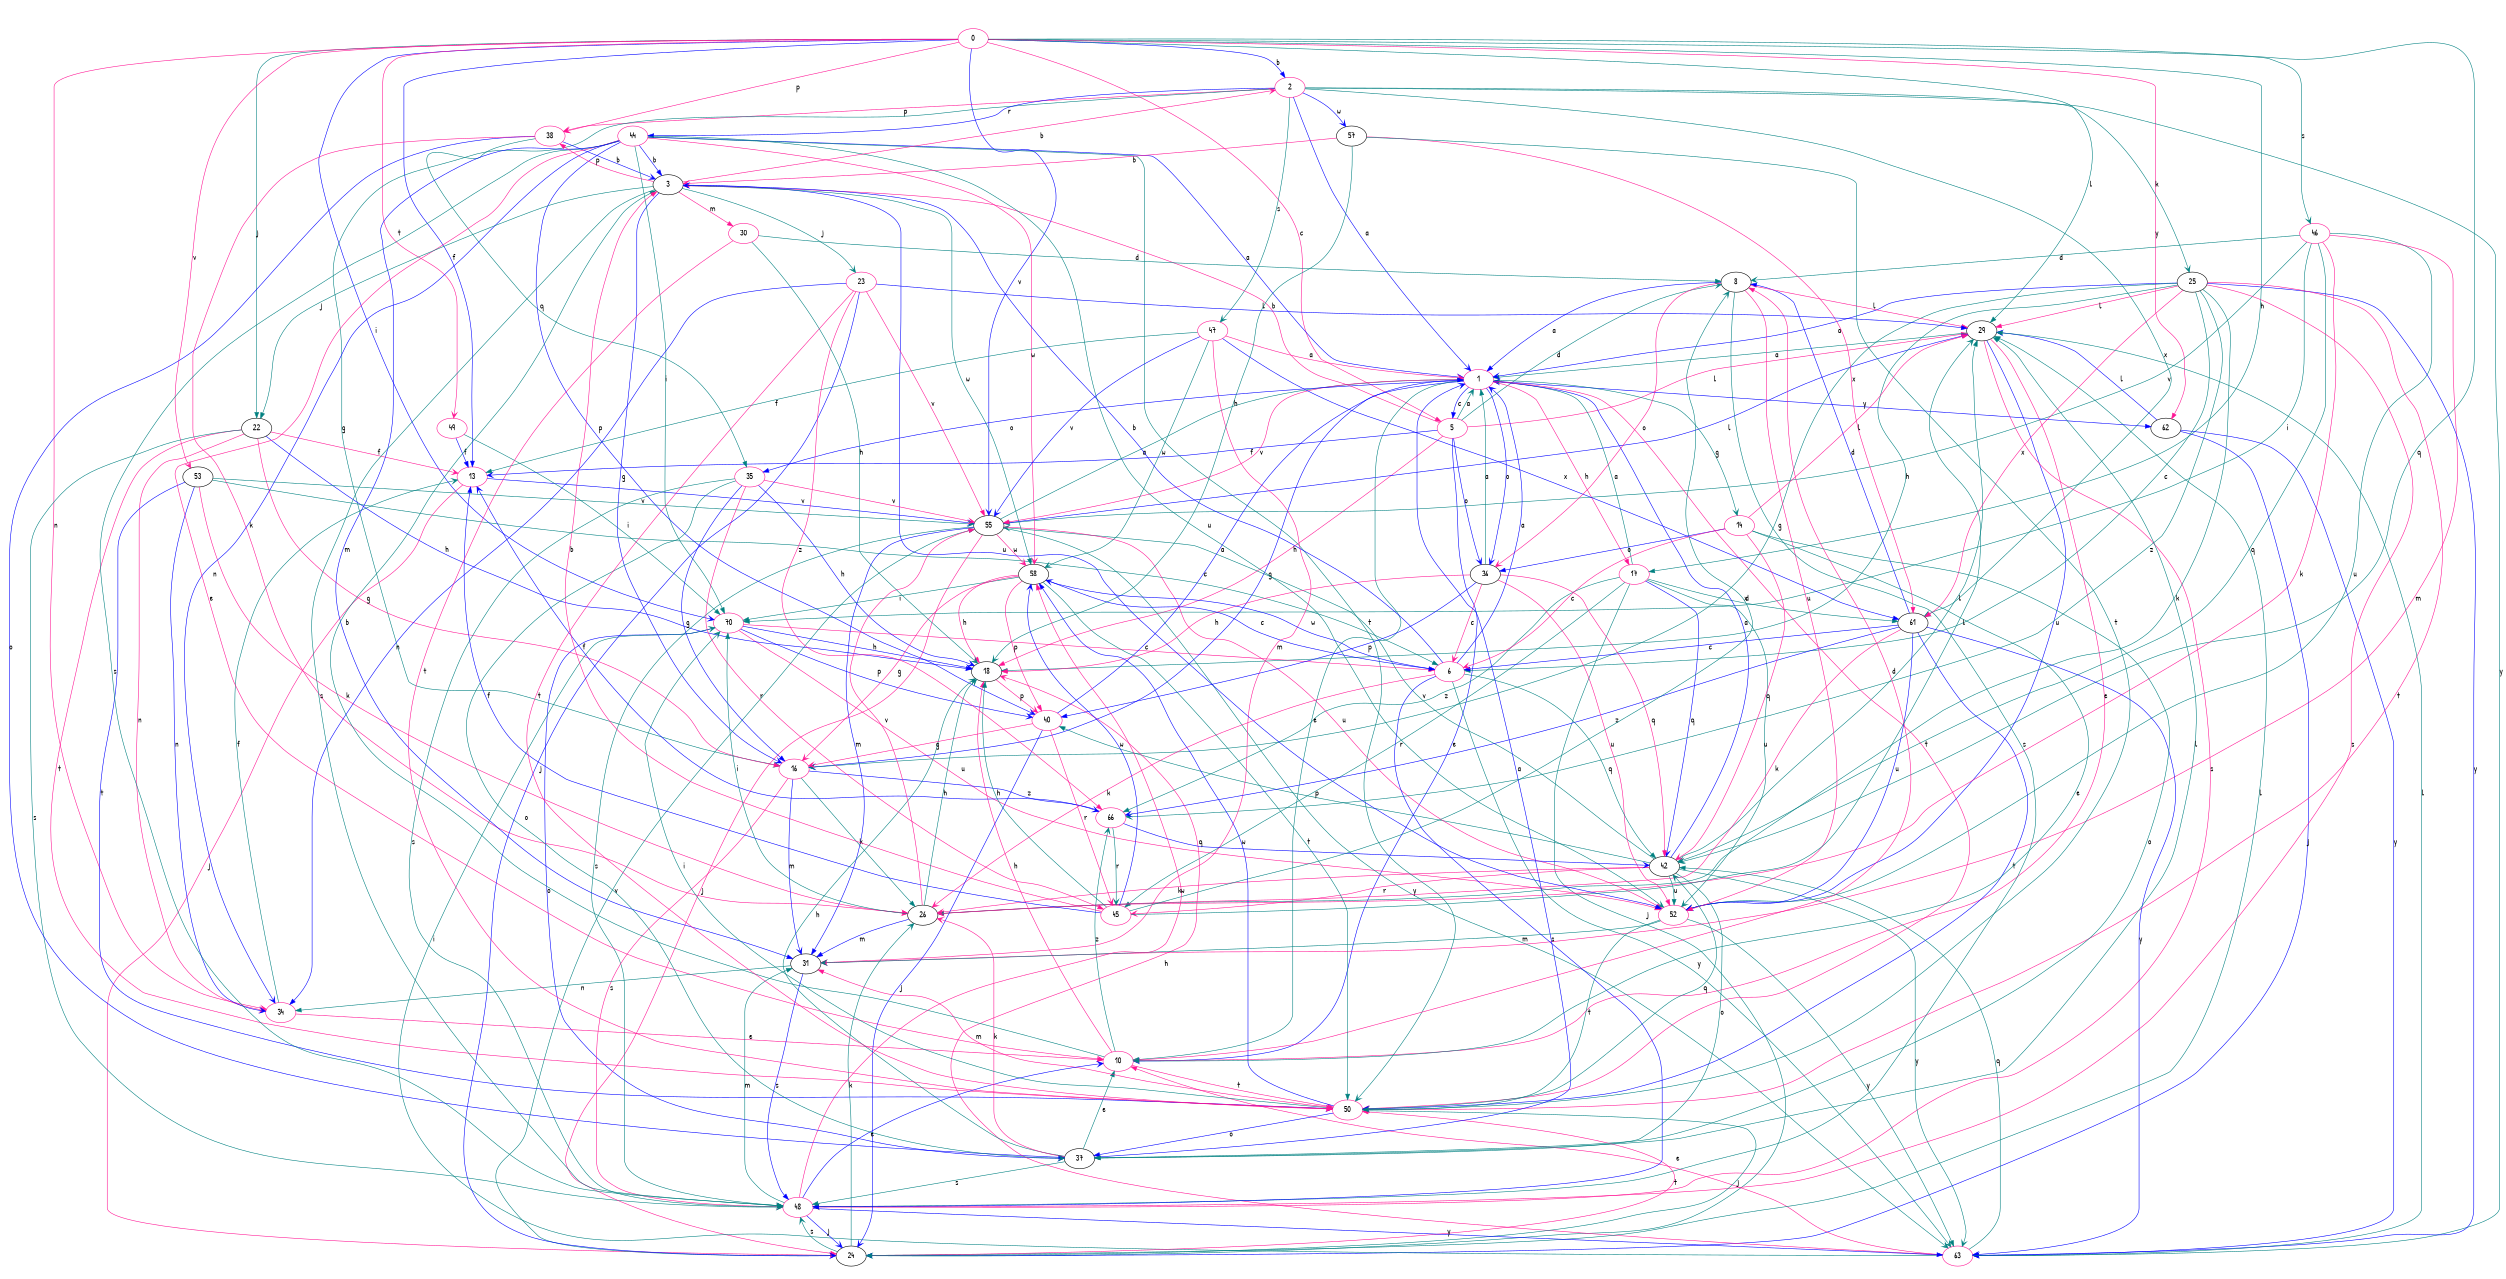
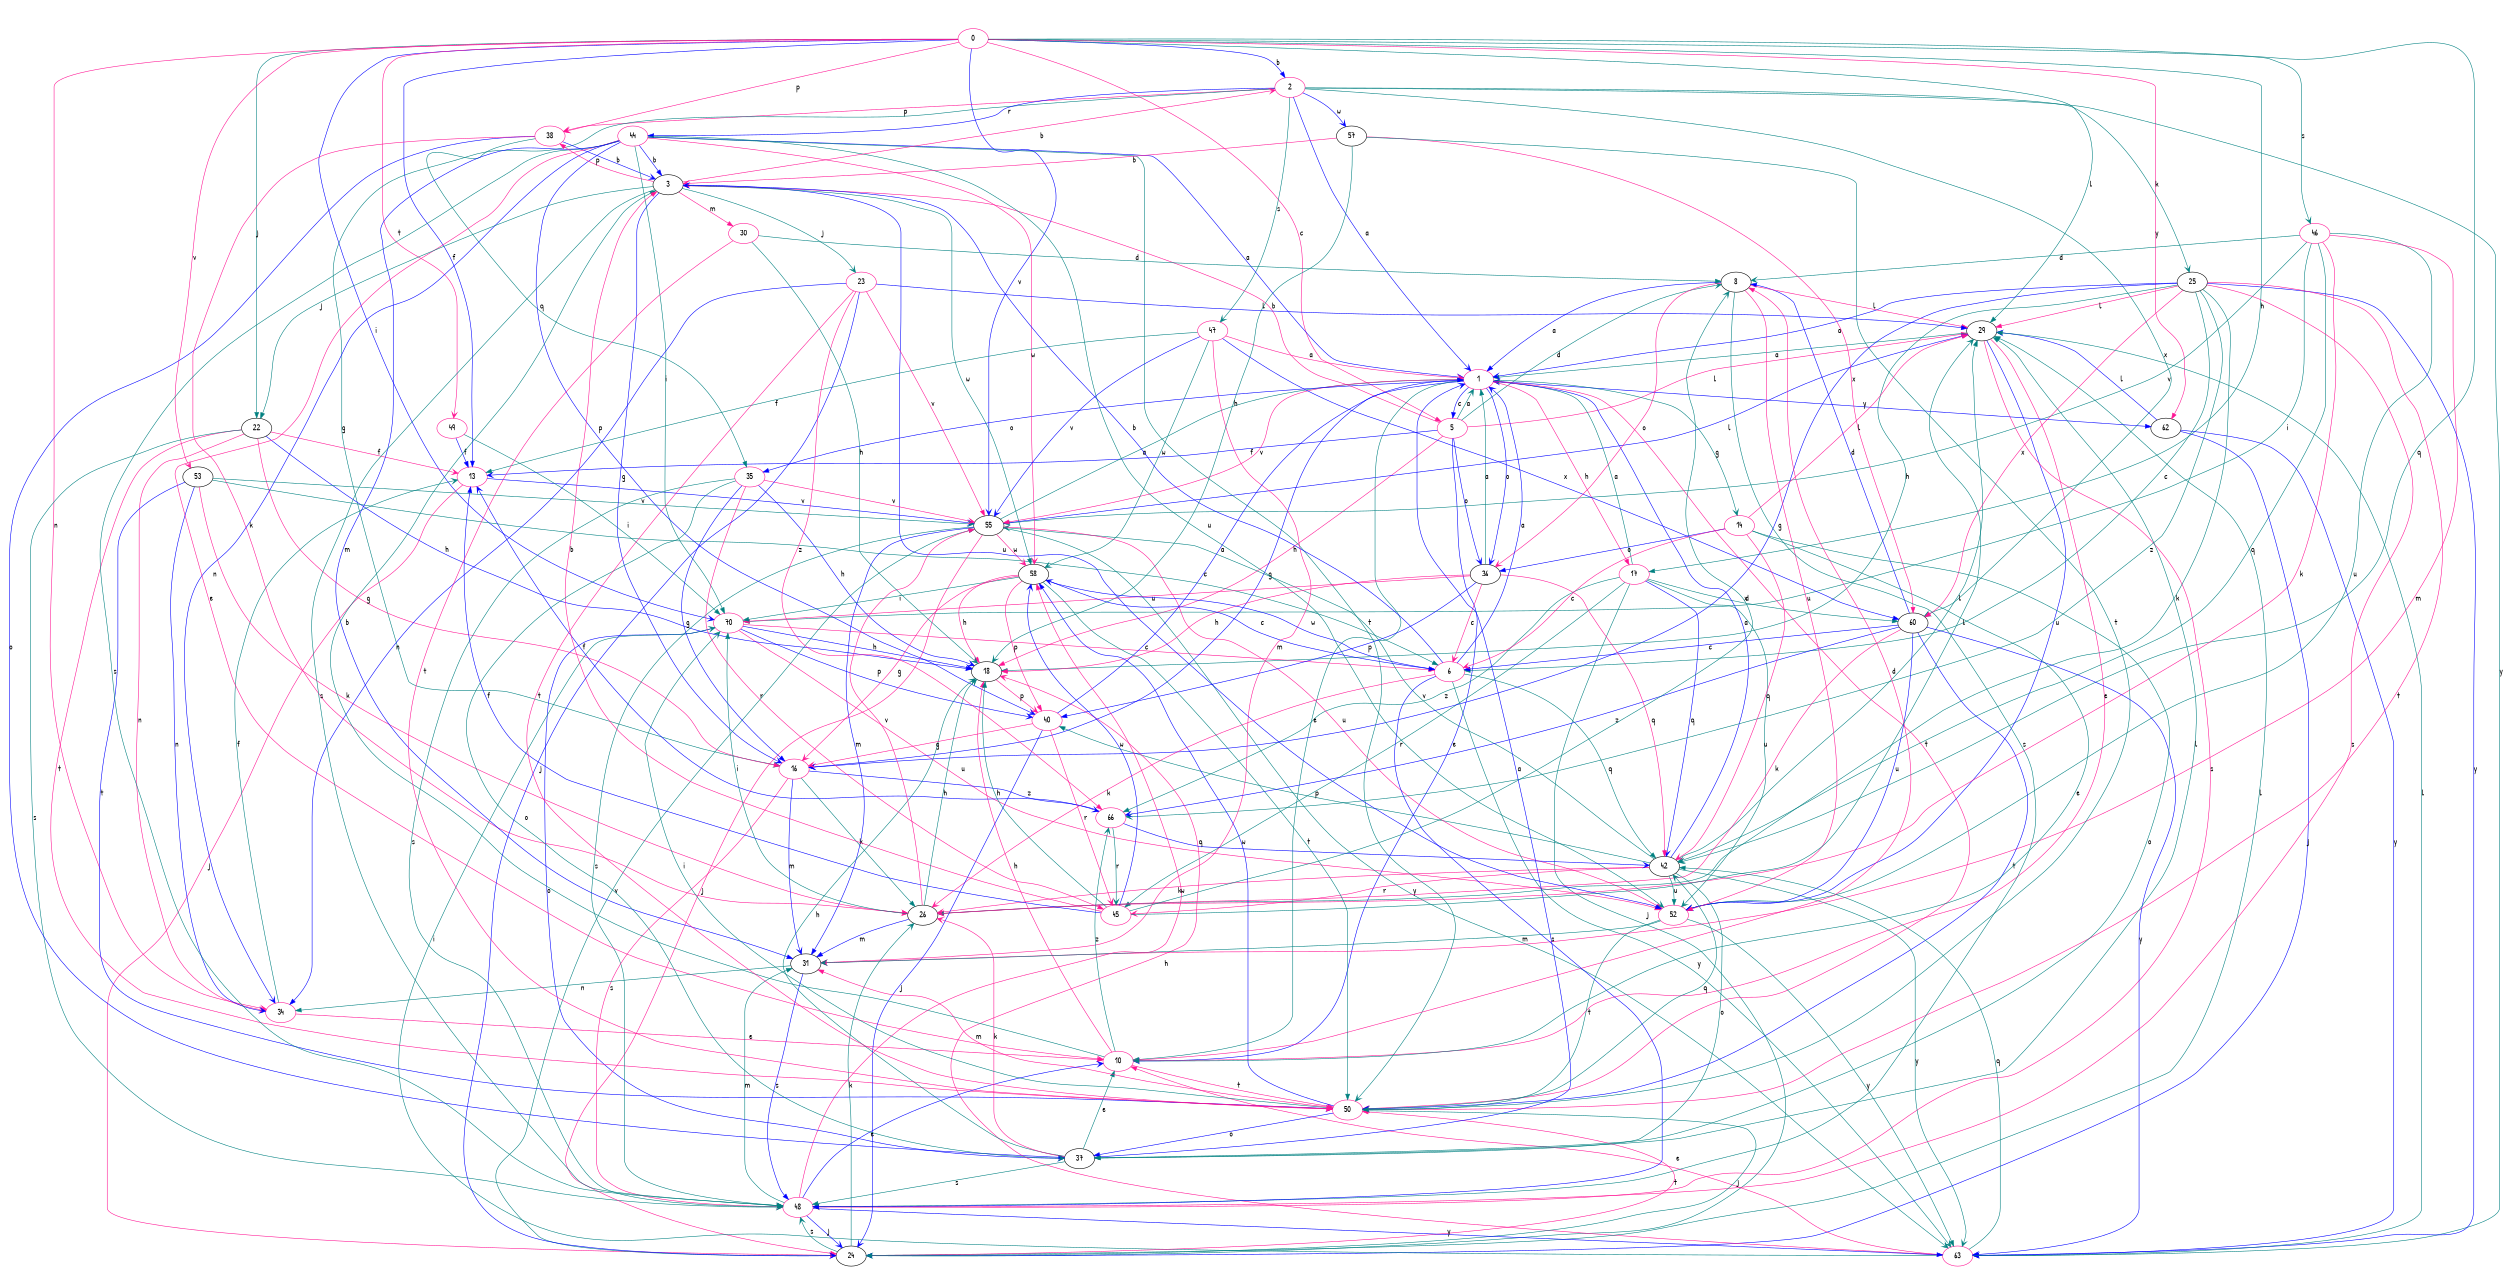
node "61": label "61" -> "60"
edge "25" -> "16": color teal -> blue
edge "36" -> "52": now "36" -> "70"
